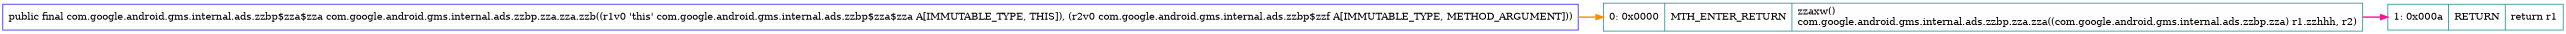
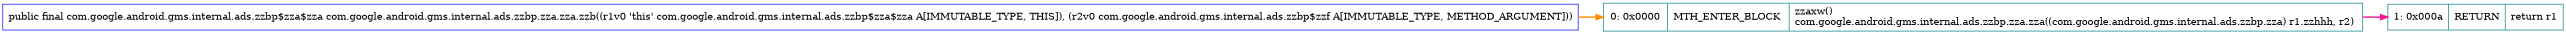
node "0: 0x0000": text "MTH_ENTER_RETURN" -> "MTH_ENTER_BLOCK"
